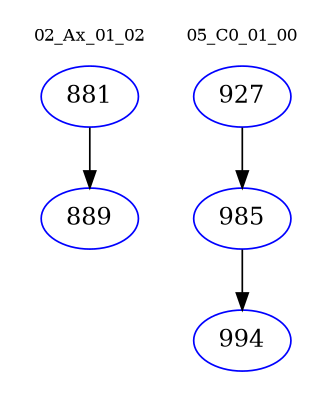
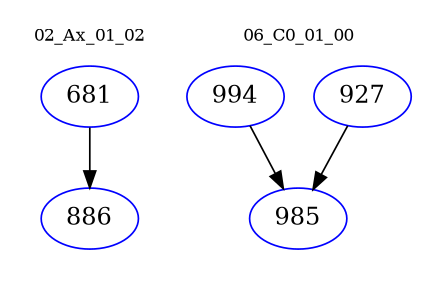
cluster "05_C0_01_00": label "05_C0_01_00" -> "06_C0_01_00"
node "881": label "881" -> "681"
node "889": label "889" -> "886"
edge "985" -> "994": reversed
